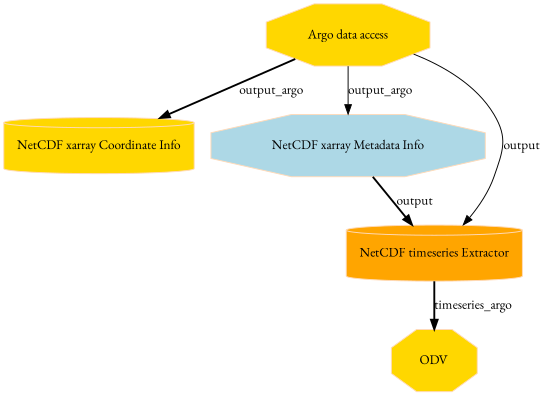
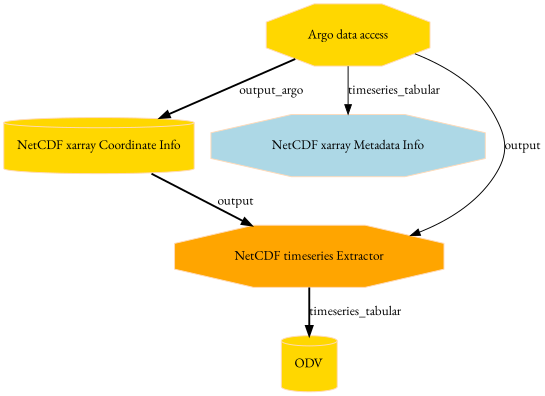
edge "Argo data access" -> "NetCDF xarray Metadata Info": label "output_argo" -> "timeseries_tabular"
edge "NetCDF xarray Metadata Info" -> "NetCDF timeseries Extractor": now "NetCDF xarray Coordinate Info" -> "NetCDF timeseries Extractor"
node "NetCDF timeseries Extractor": shape cylinder -> octagon
edge "NetCDF timeseries Extractor" -> "ODV": label "timeseries_argo" -> "timeseries_tabular"
node "ODV": shape octagon -> cylinder
